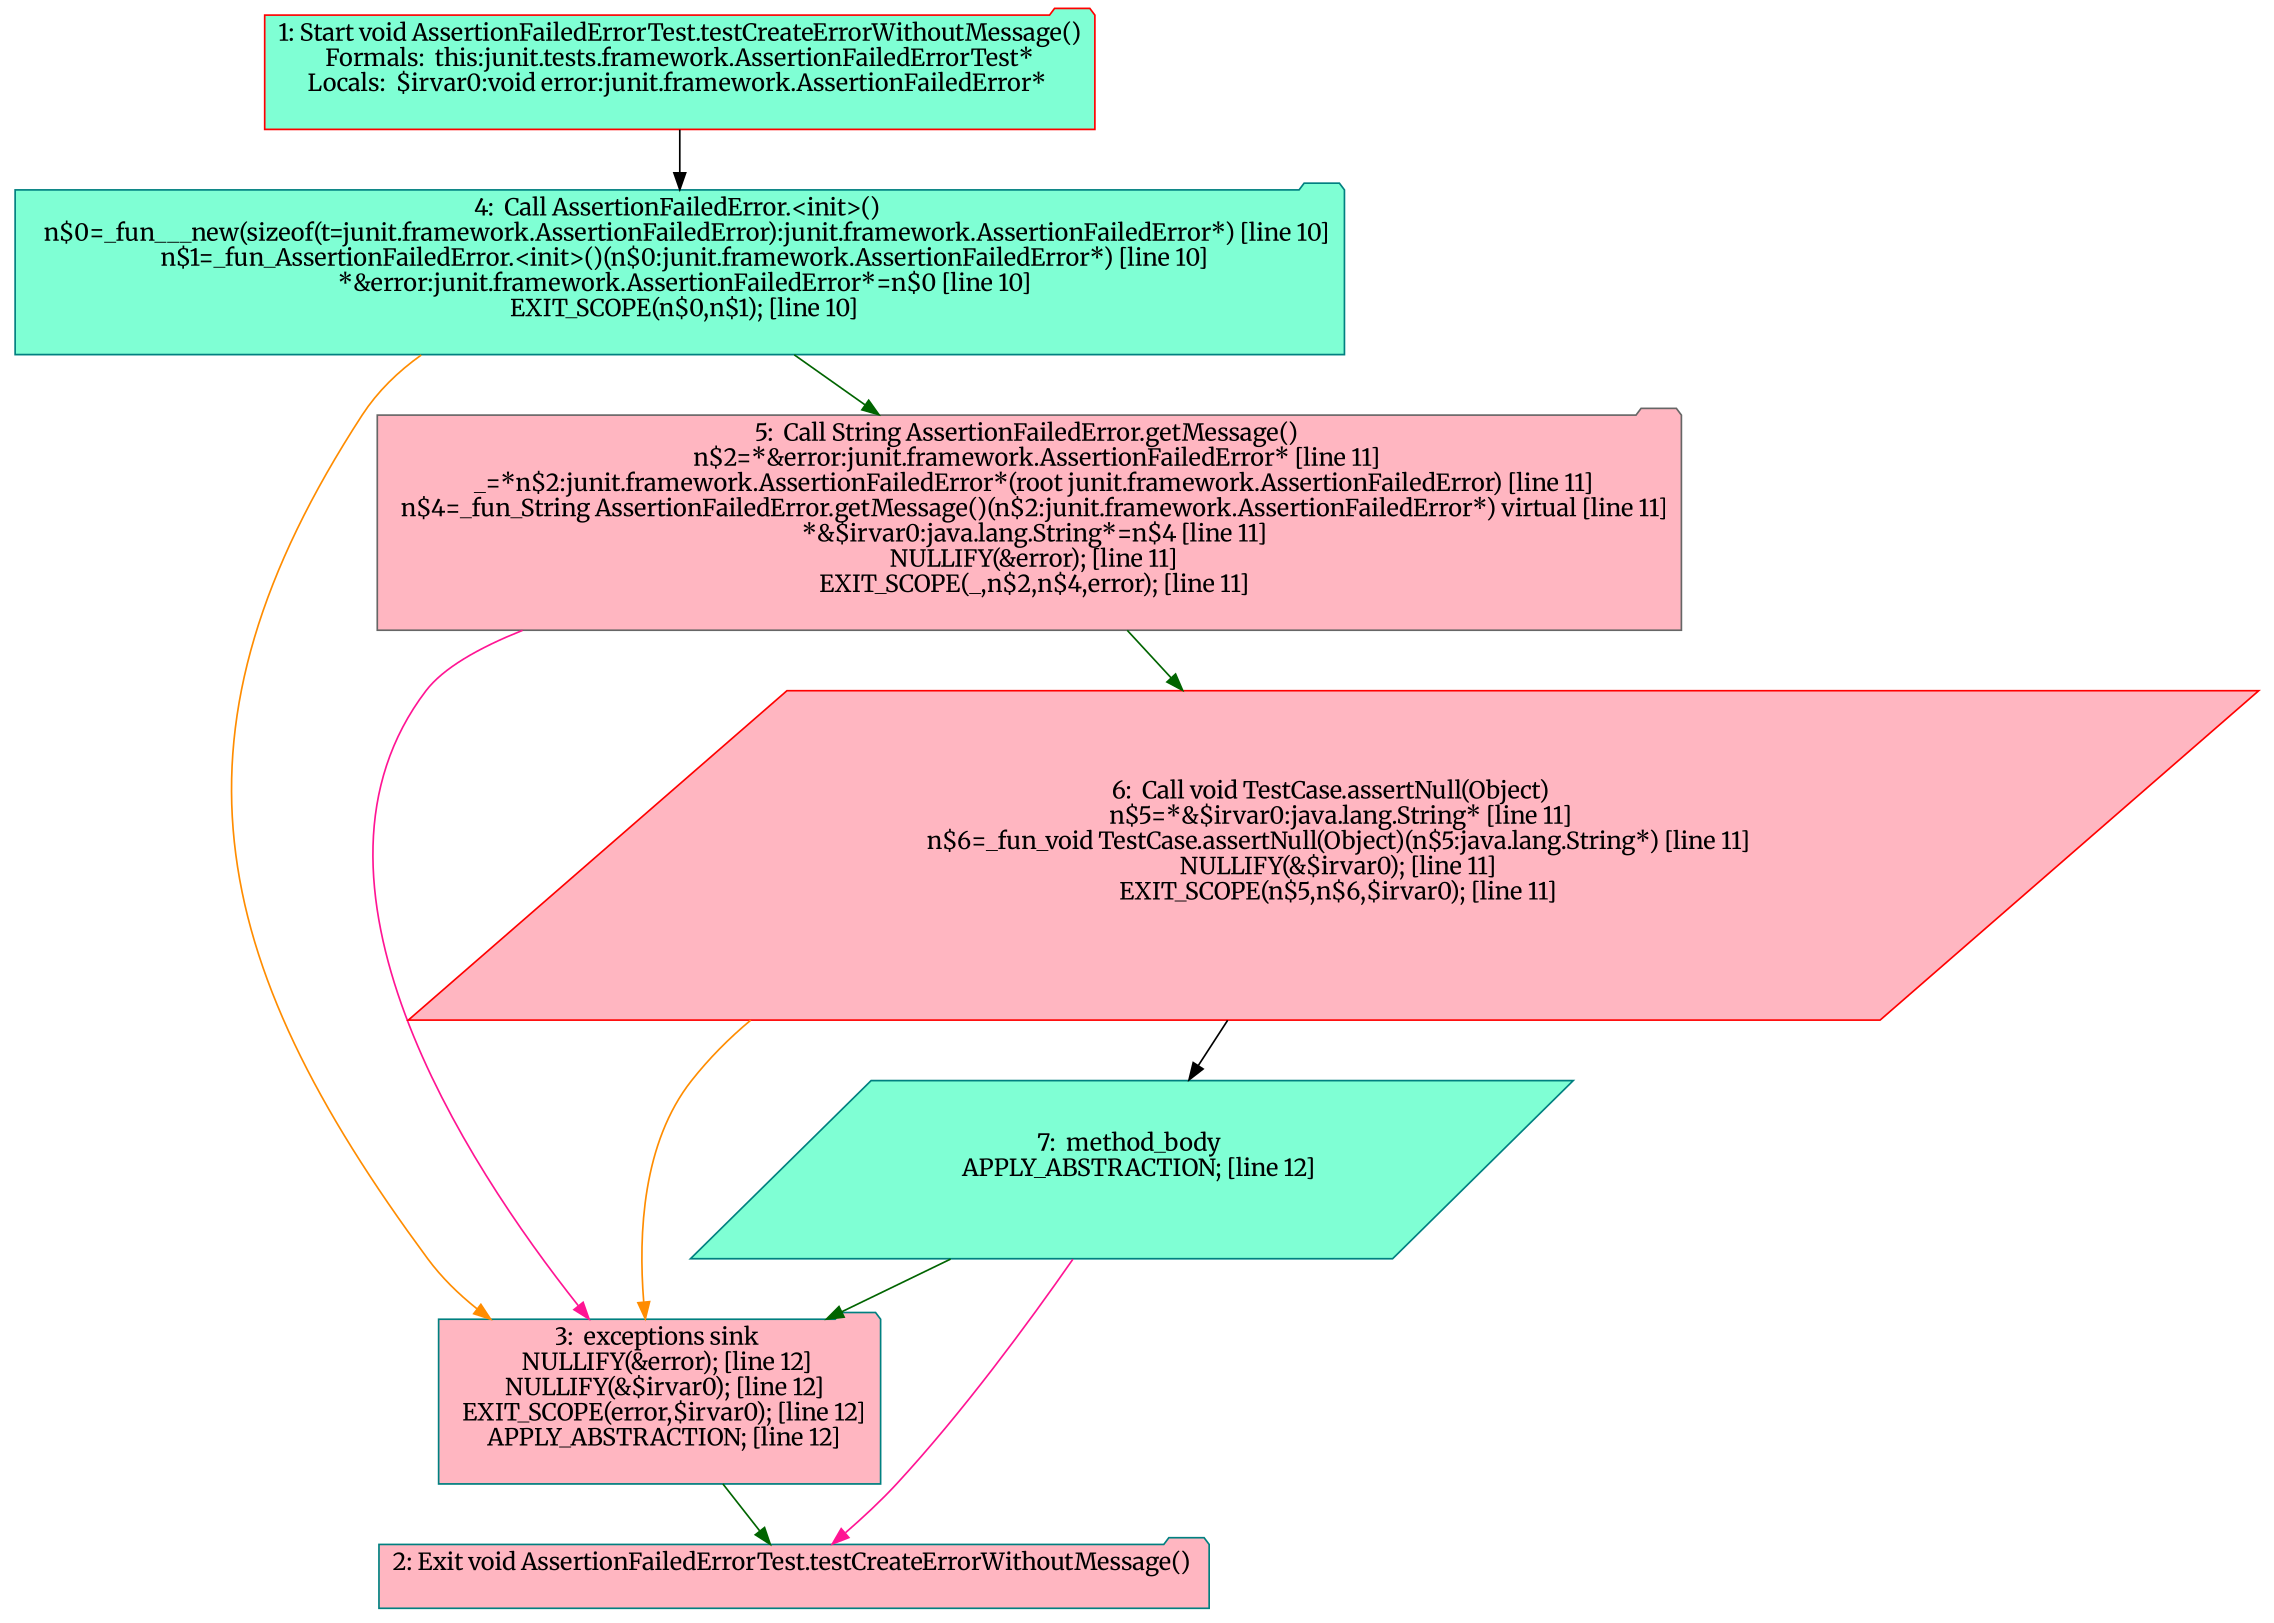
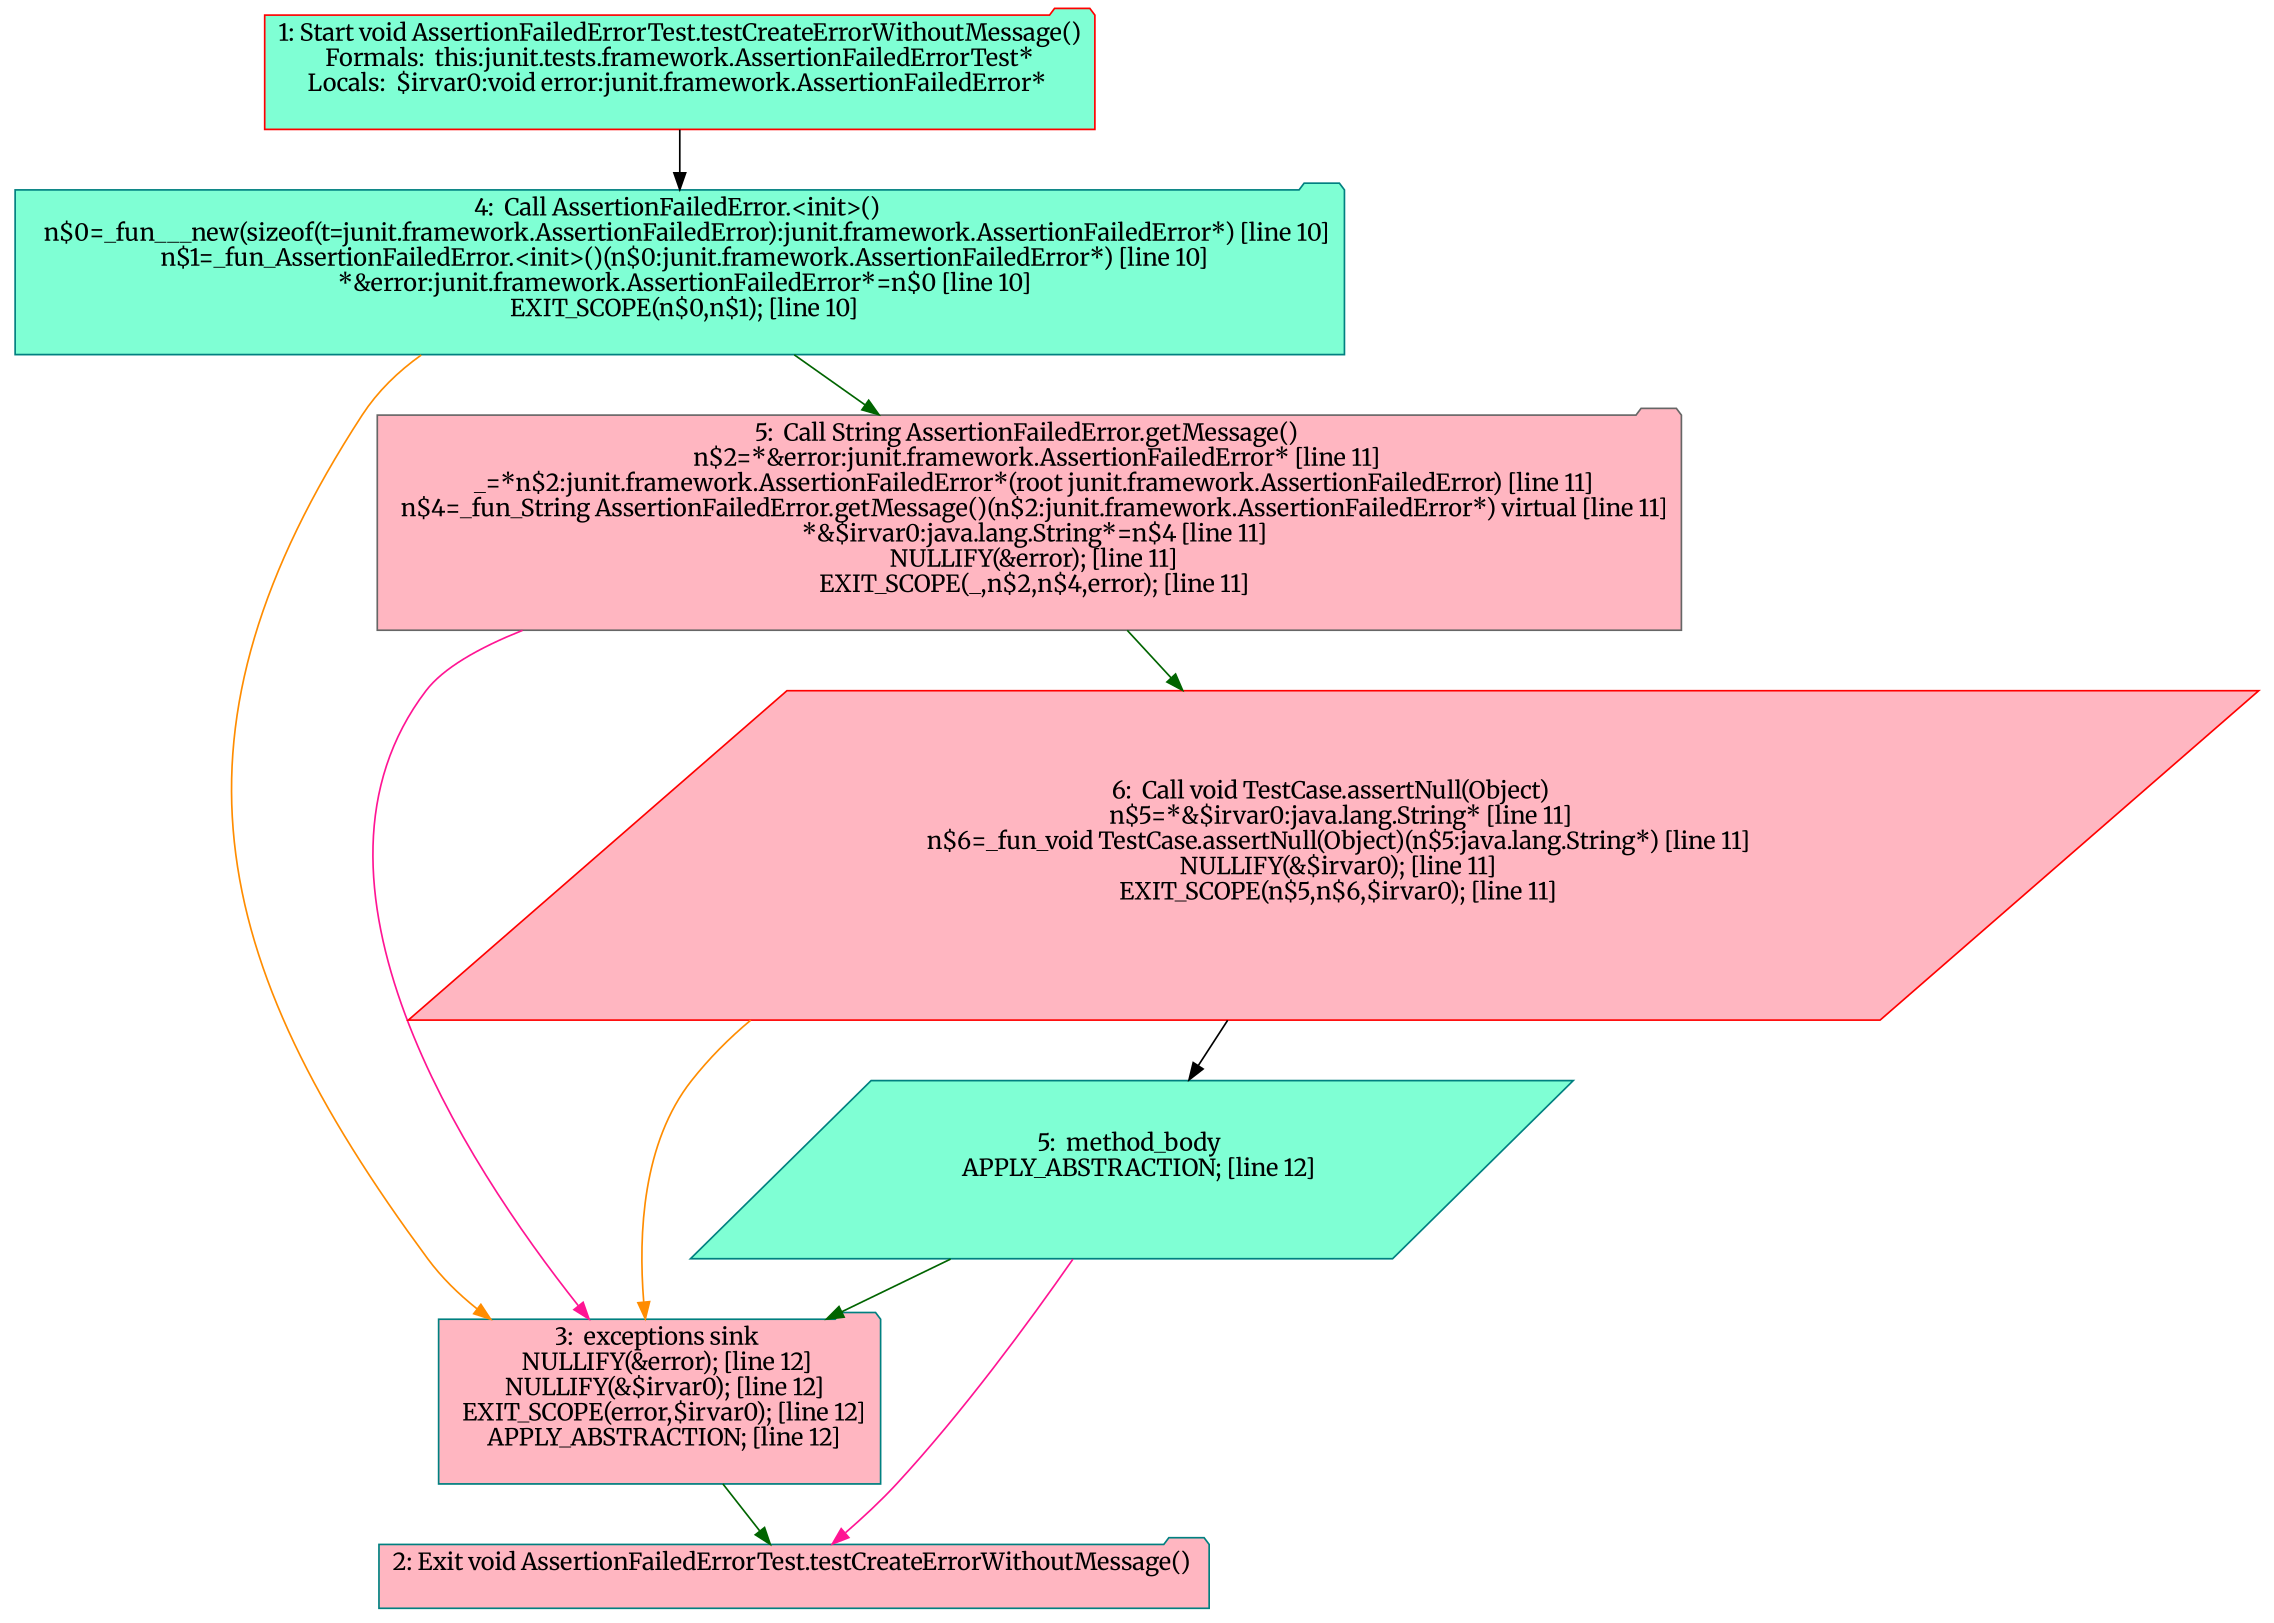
node "7:  method_body APPLY_ABSTRACTION; [line 12]": label "7:  method_body APPLY_ABSTRACTION; [line 12]" -> "5:  method_body APPLY_ABSTRACTION; [line 12]"
